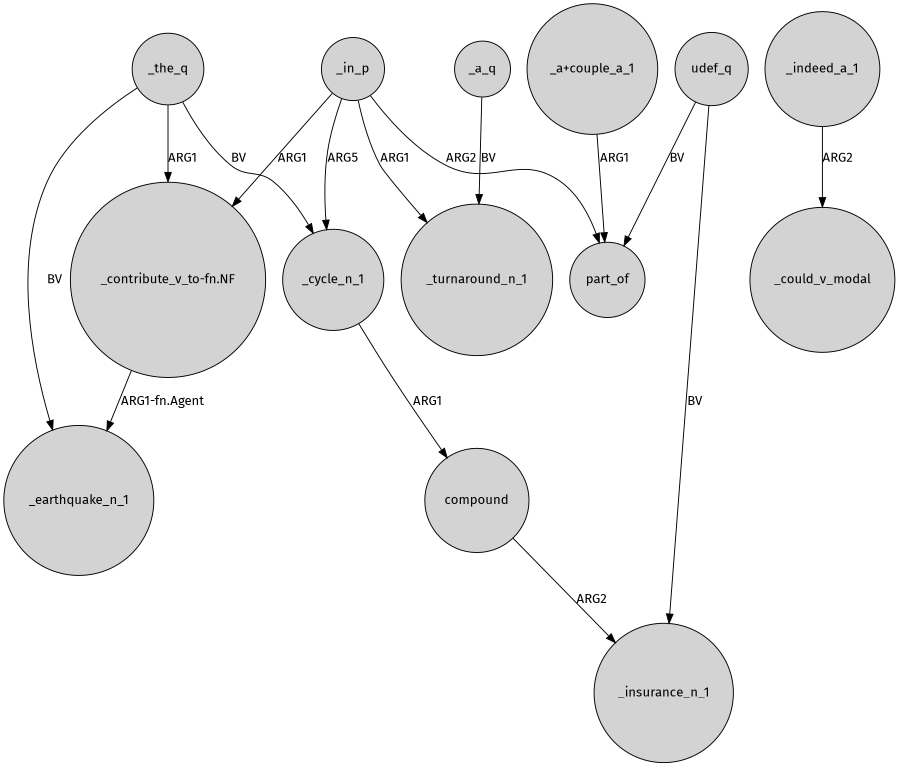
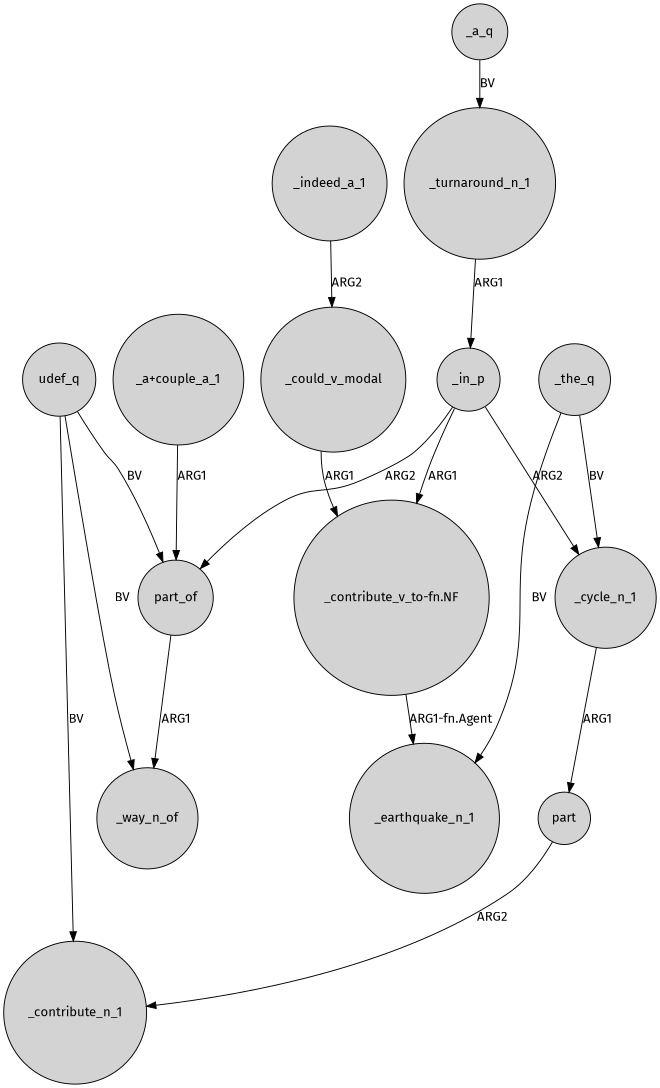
edge "_the_q" -> "_contribute_v_to-fn.NF": now "_could_v_modal" -> "_contribute_v_to-fn.NF"
edge "_in_p" -> "_cycle_n_1": label "ARG5" -> "ARG2"
edge "_in_p" -> "_turnaround_n_1": reversed
node "compound": label "compound" -> "part"
node "_insurance_n_1": label "_insurance_n_1" -> "_contribute_n_1"
node "_way_n_of": added
